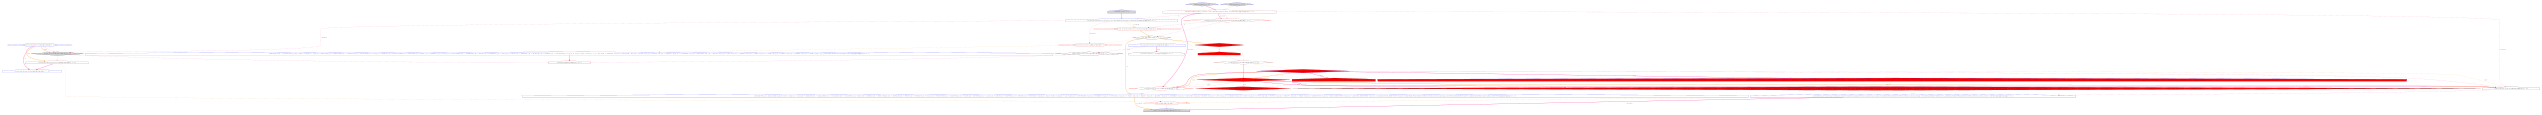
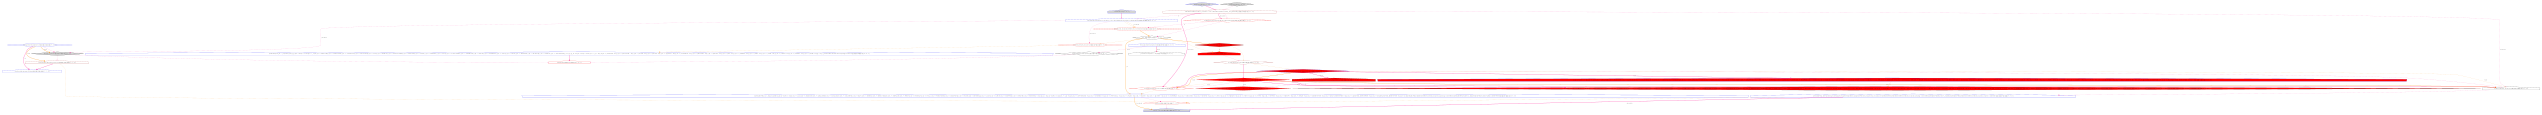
node "tableIdentifier['1', '0', '0']": color blue -> black
